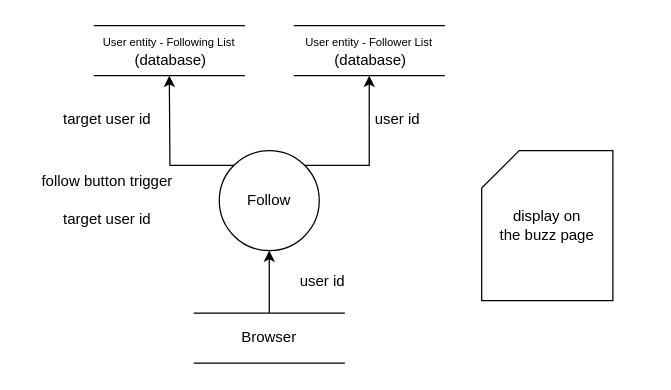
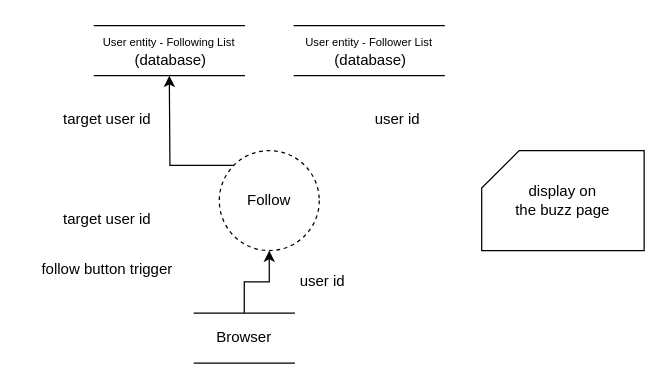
edge "Follow" -> "User entity - Follower List (database)": removed
node "follow button trigger": moved (107, 182) -> (107, 269)
node "Follow": style solid -> dashed
node "display on the buzz page": size 131x150 -> 163x100
node "Browser": size 150x50 -> 100x50
